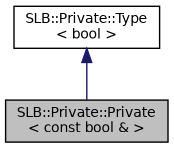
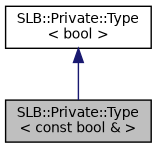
node "SLB::Private::Private < const bool & >": label "SLB::Private::Private < const bool & >" -> "SLB::Private::Type < const bool & >"
